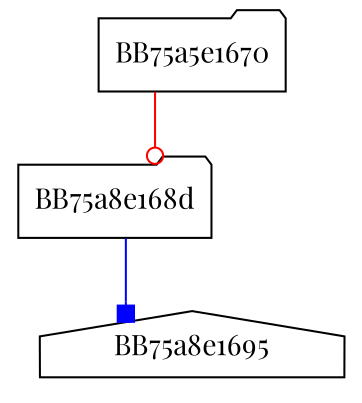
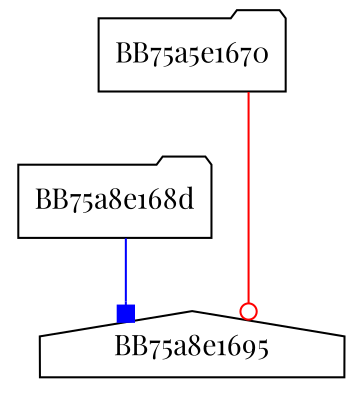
edge "BB75a5e1670" -> "BB75a8e168d": now "BB75a5e1670" -> "BB75a8e1695"
